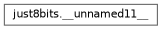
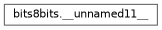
node "just8bits.__unnamed11__": label "just8bits.__unnamed11__" -> "bits8bits.__unnamed11__"
